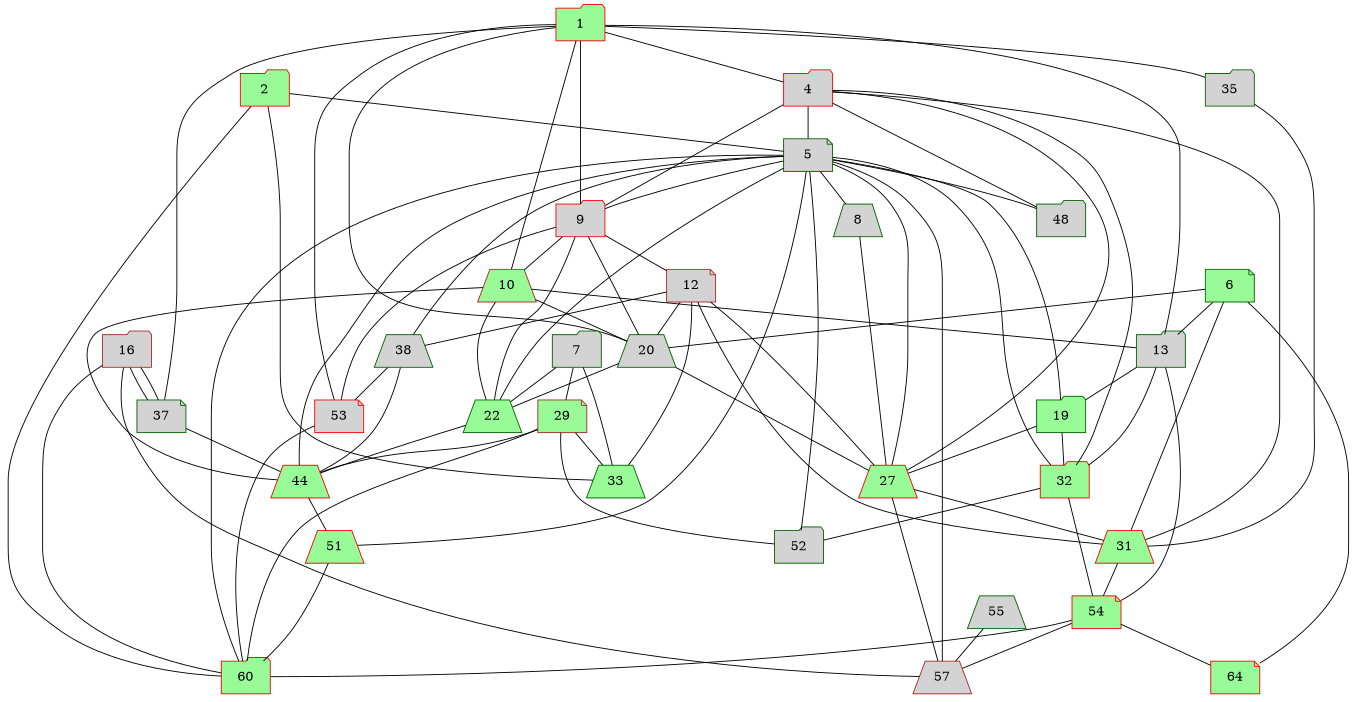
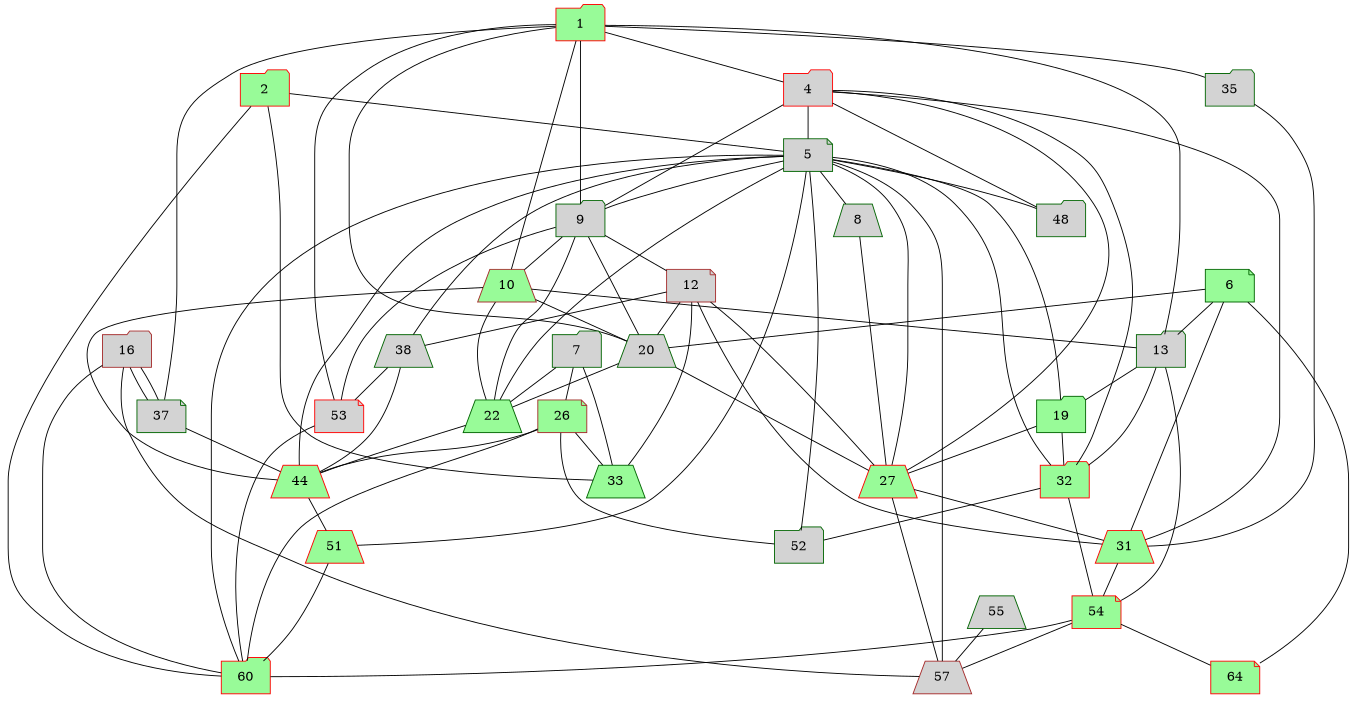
node "9": color red -> darkgreen
node "29": label "29" -> "26"
